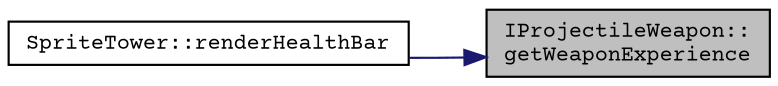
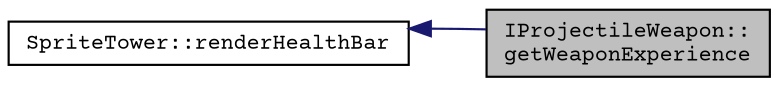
edge "SpriteTower::renderHealthBar" -> "IProjectileWeapon:: getWeaponExperience": reversed
